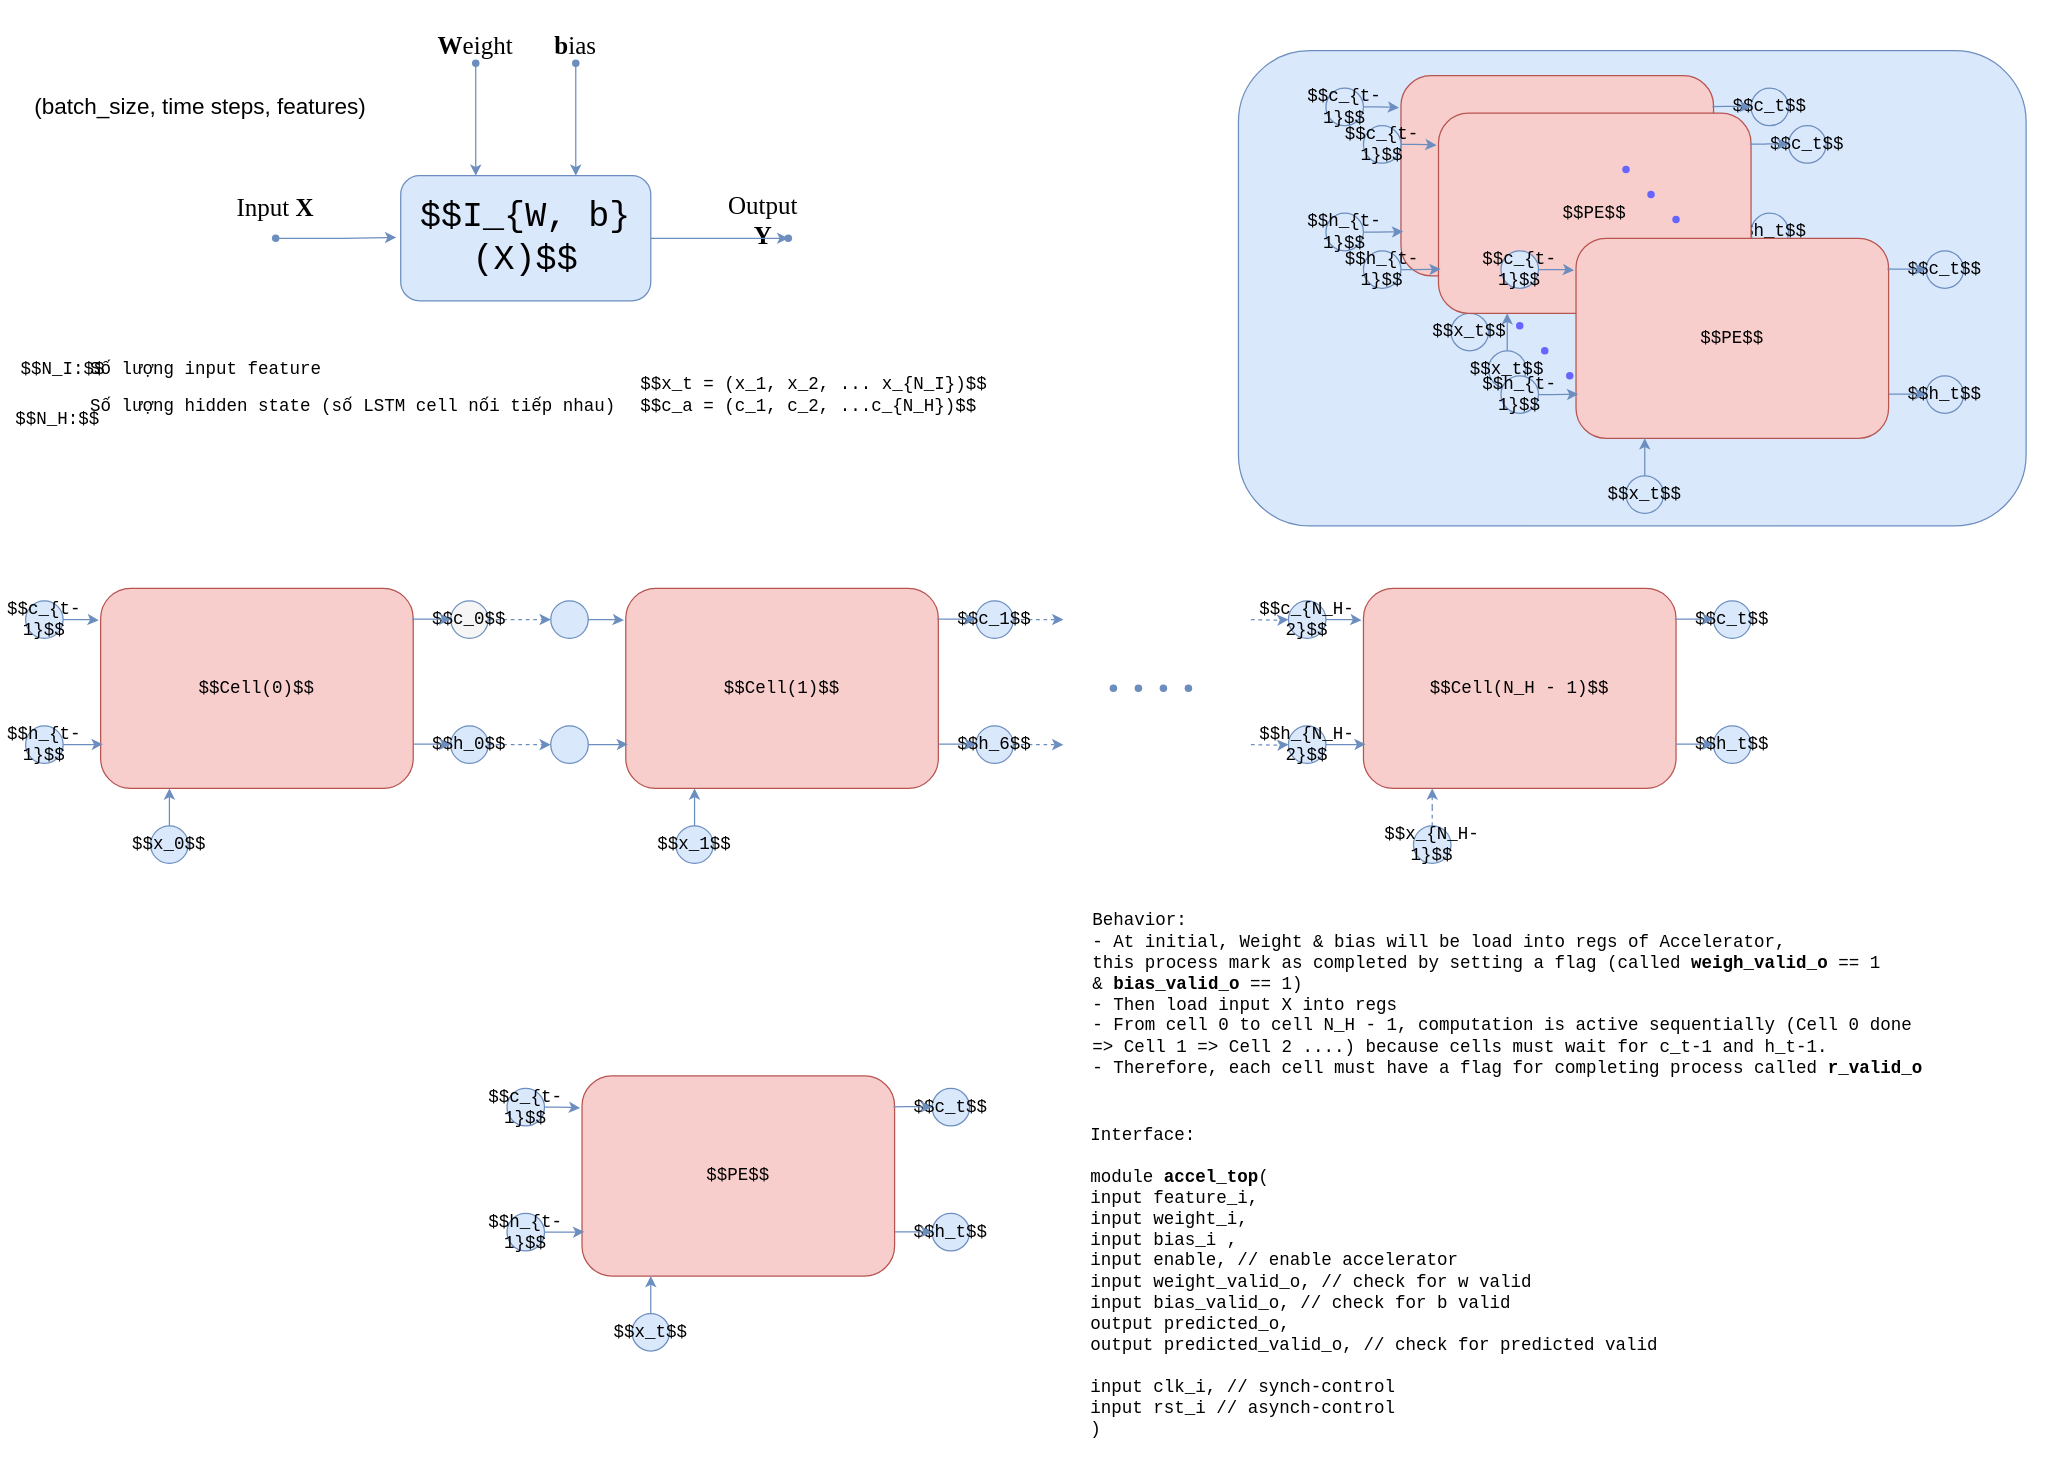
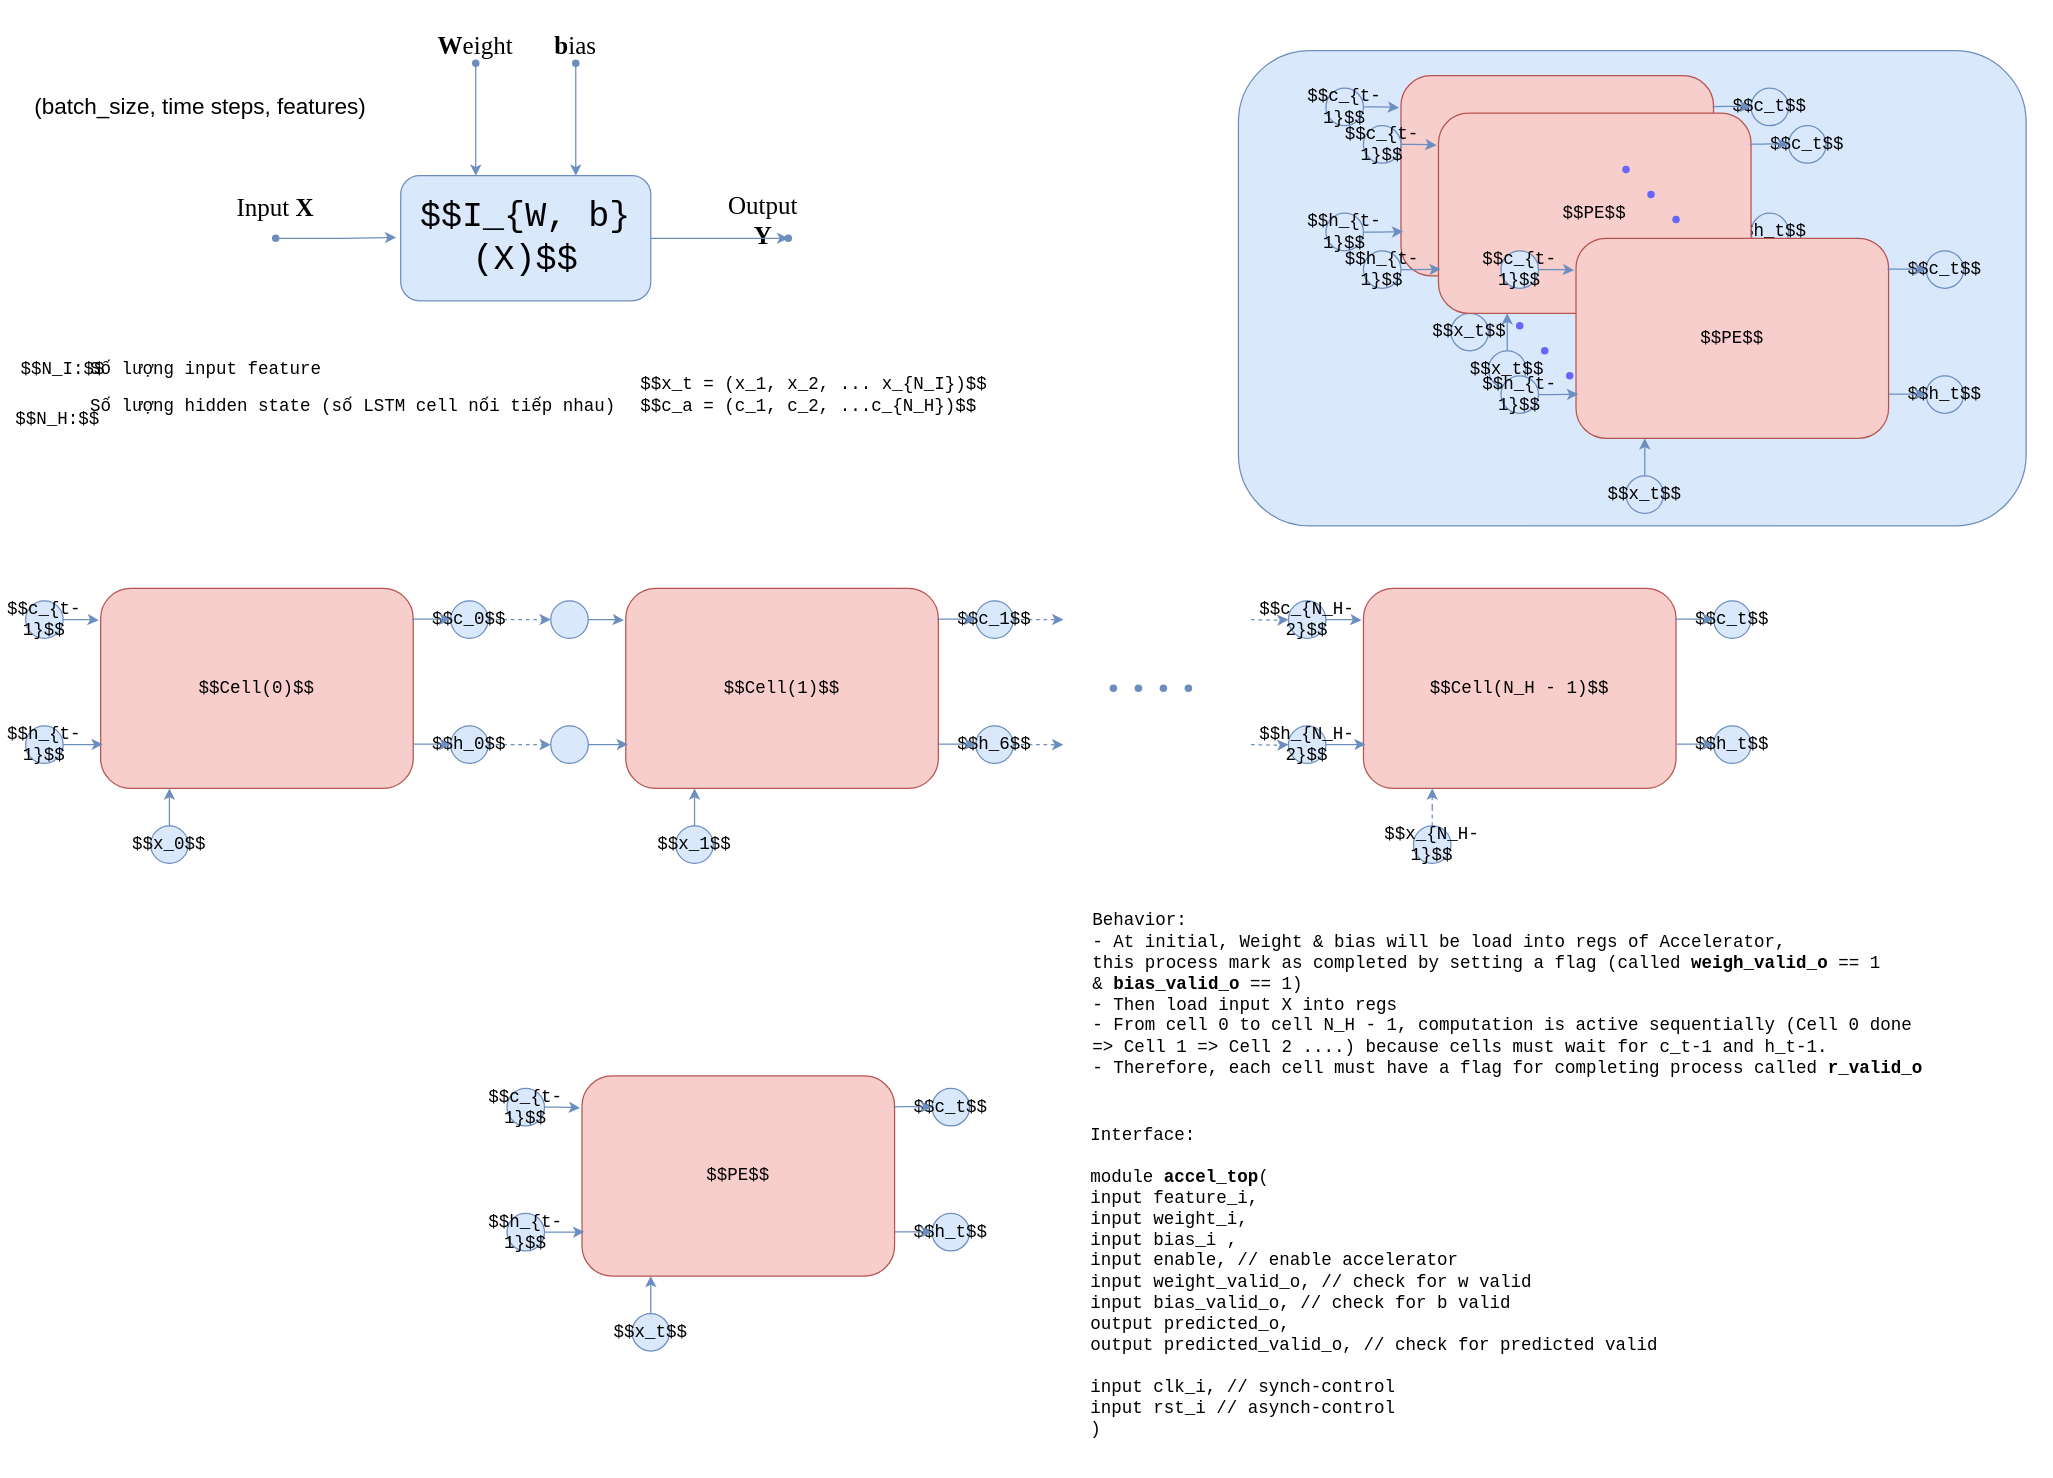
node "$$c_0$$": fillcolor #f5f5f5 -> #dae8fc
